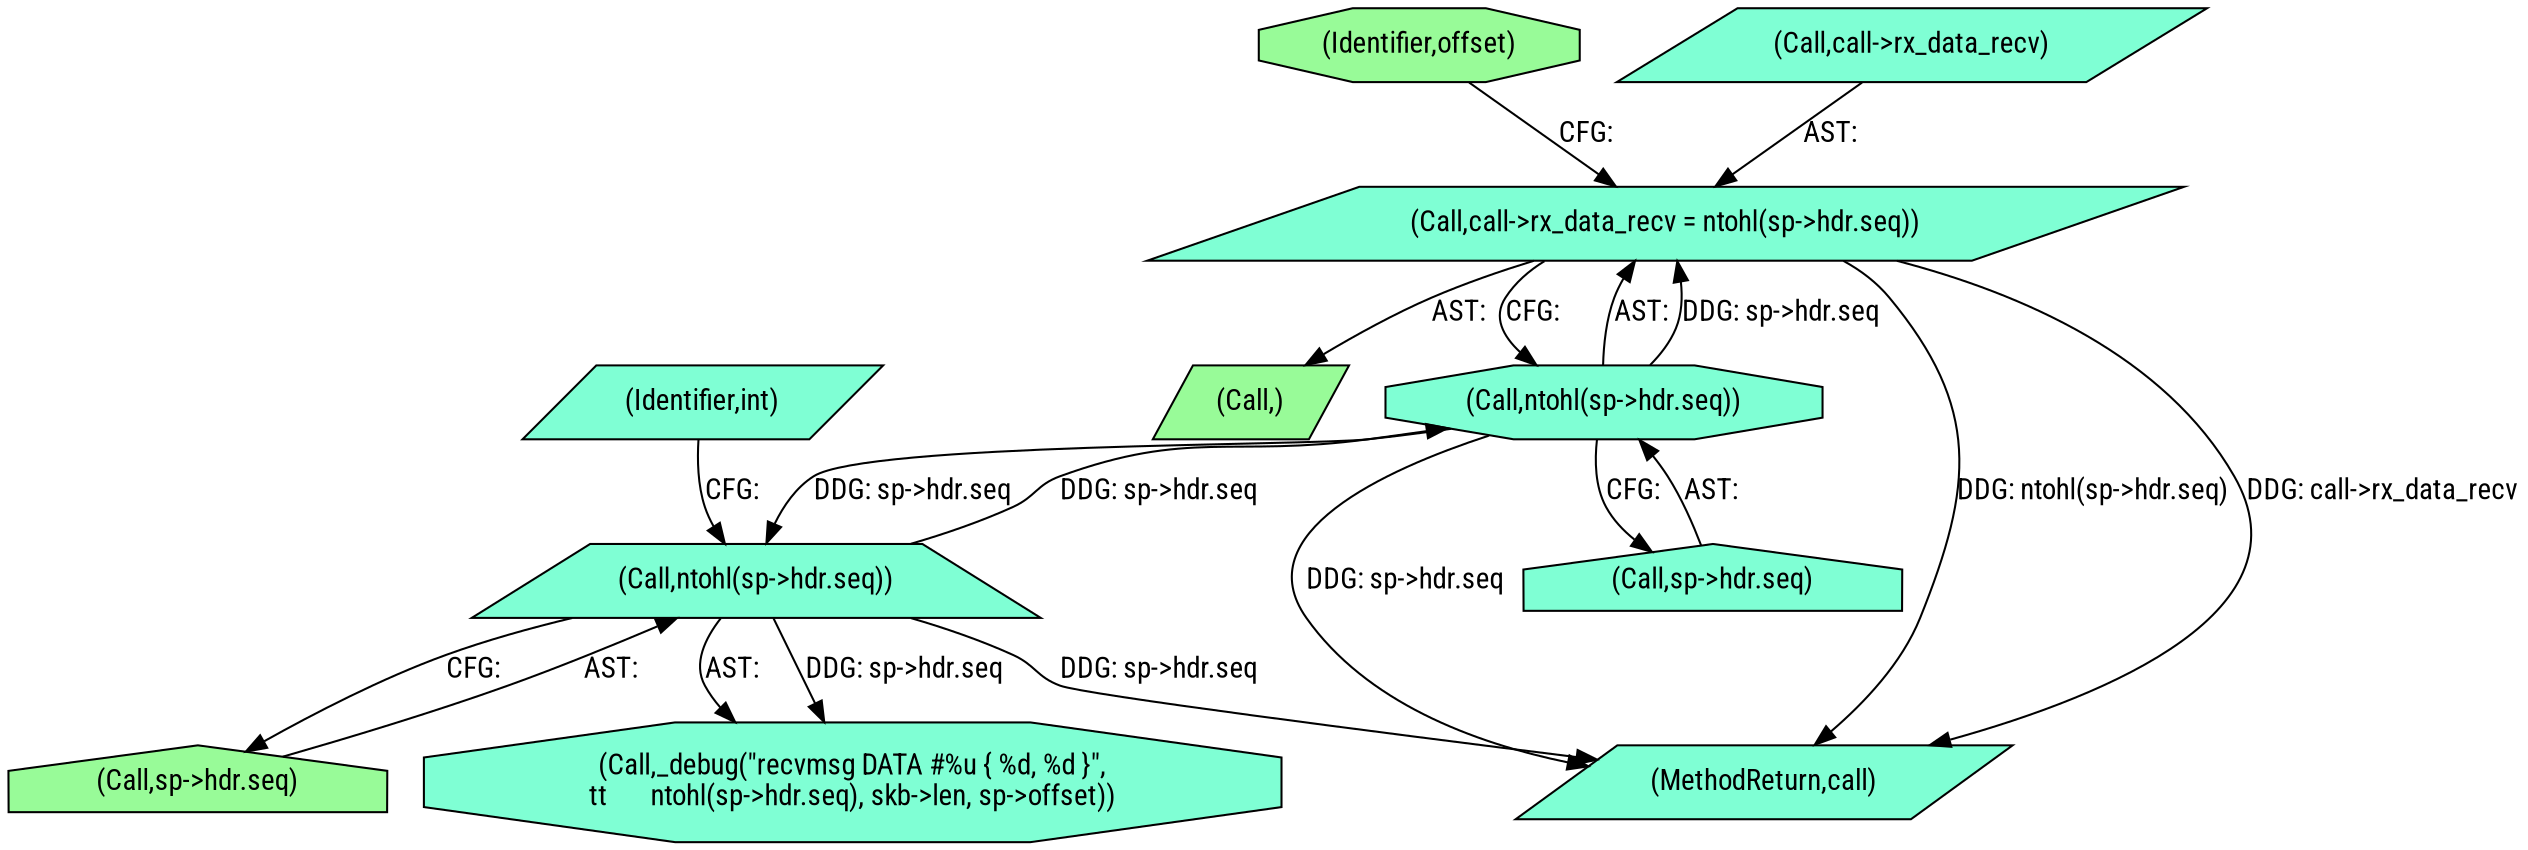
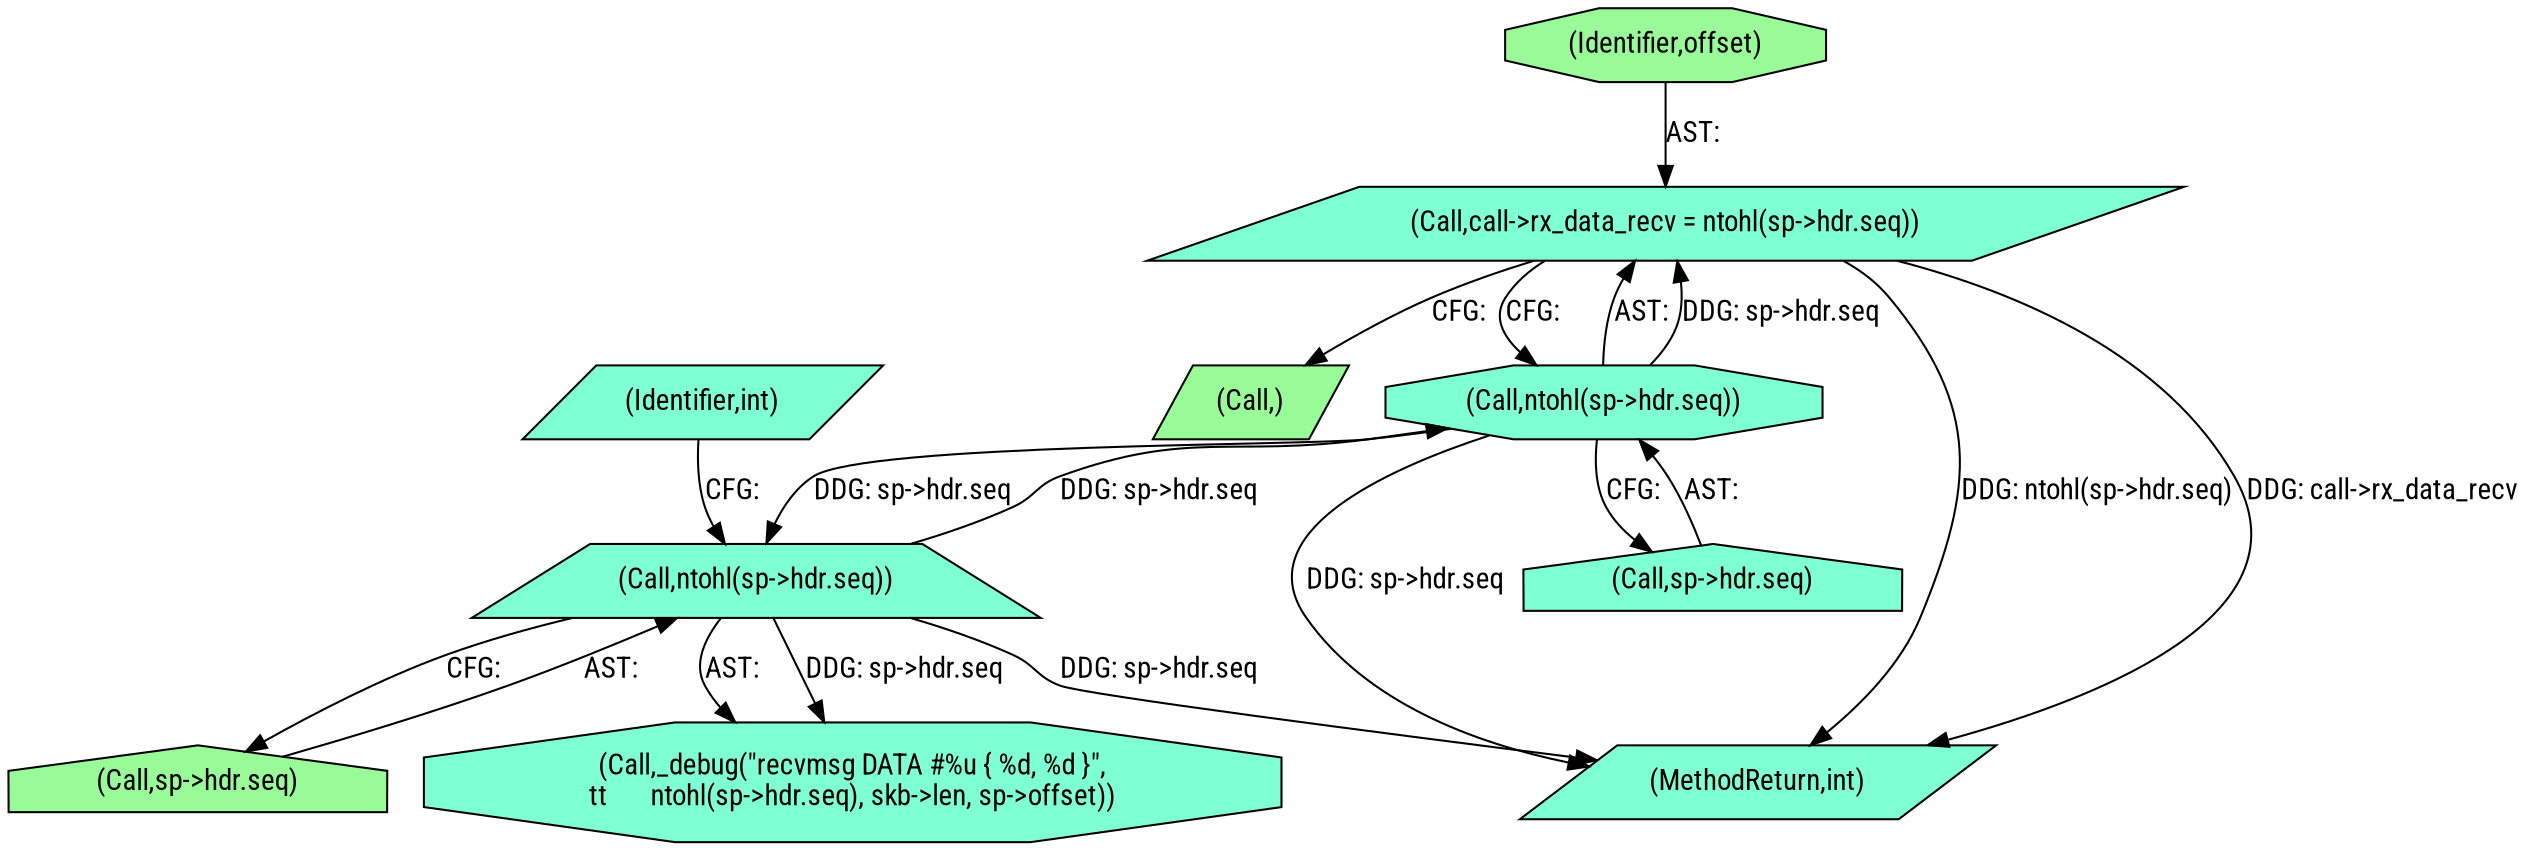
node "(Call,call->rx_data_recv)": removed
edge "(Identifier,offset)" -> "(Call,call->rx_data_recv = ntohl(sp->hdr.seq))": label "CFG: " -> "AST: "
edge "(Call,call->rx_data_recv = ntohl(sp->hdr.seq))" -> "(Call,)": label "AST: " -> "CFG: "
node "(MethodReturn,call)": label "(MethodReturn,call)" -> "(MethodReturn,int)"
